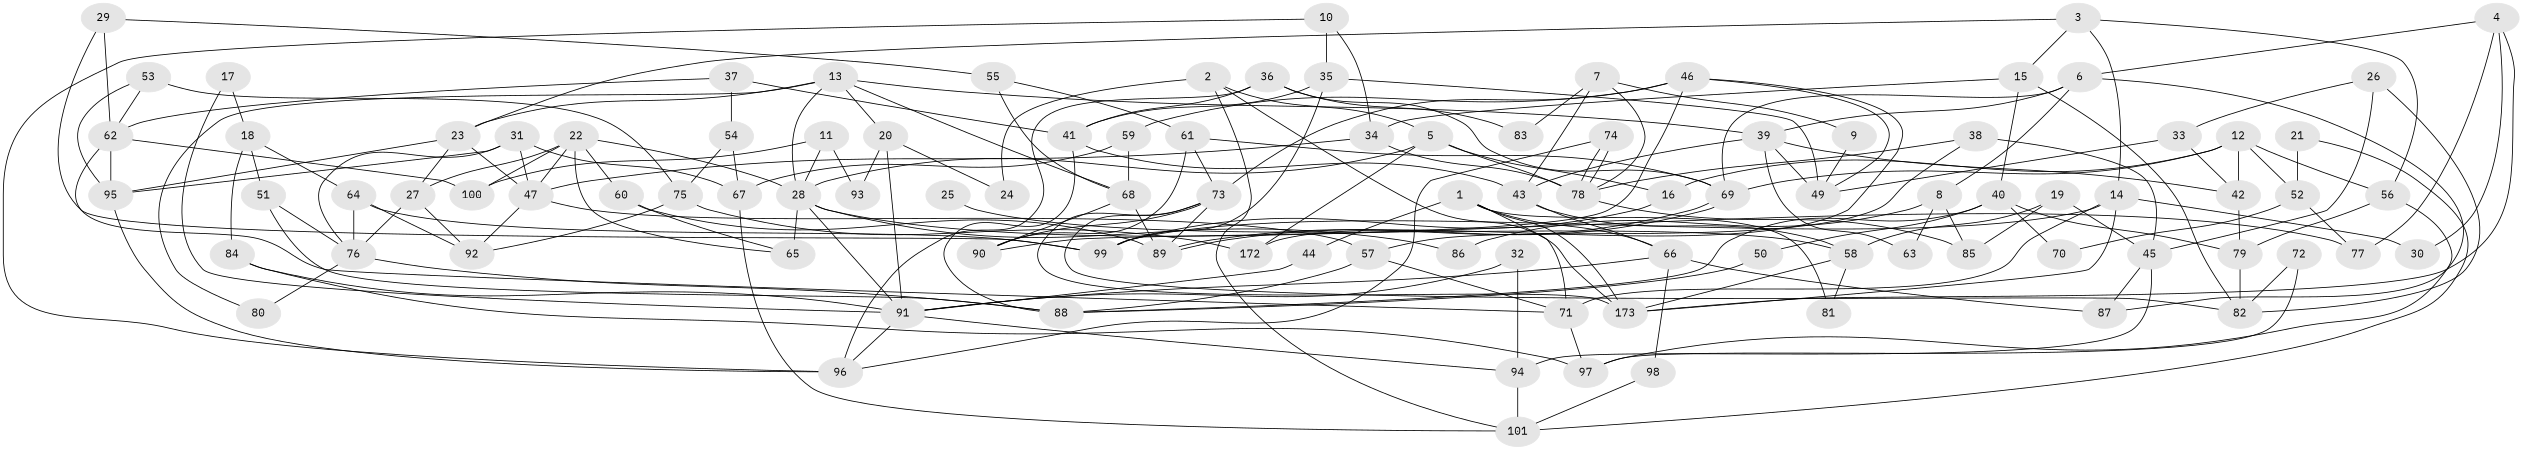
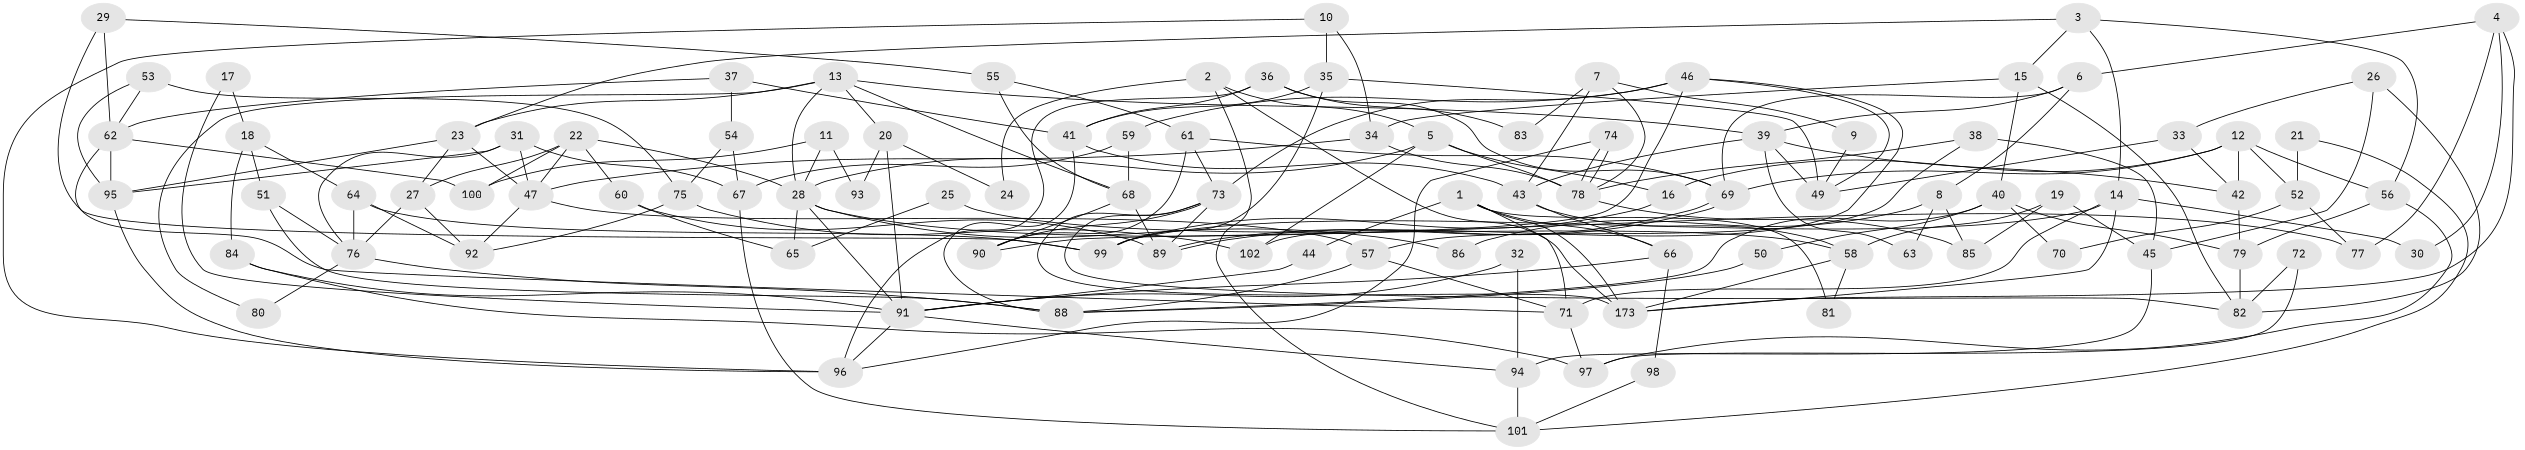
edge "22" -- "65": now "25" -- "65"
node "172": label "172" -> "102"
node "87": removed
